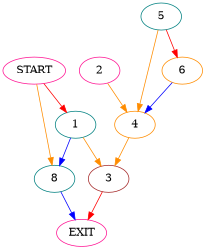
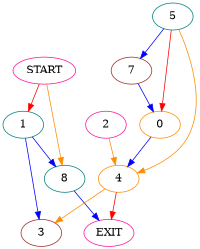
node "7": added
node "6": label "6" -> "0"
edge "1" -> "3": color darkorange -> blue
edge "3" -> "EXIT": now "4" -> "EXIT"
